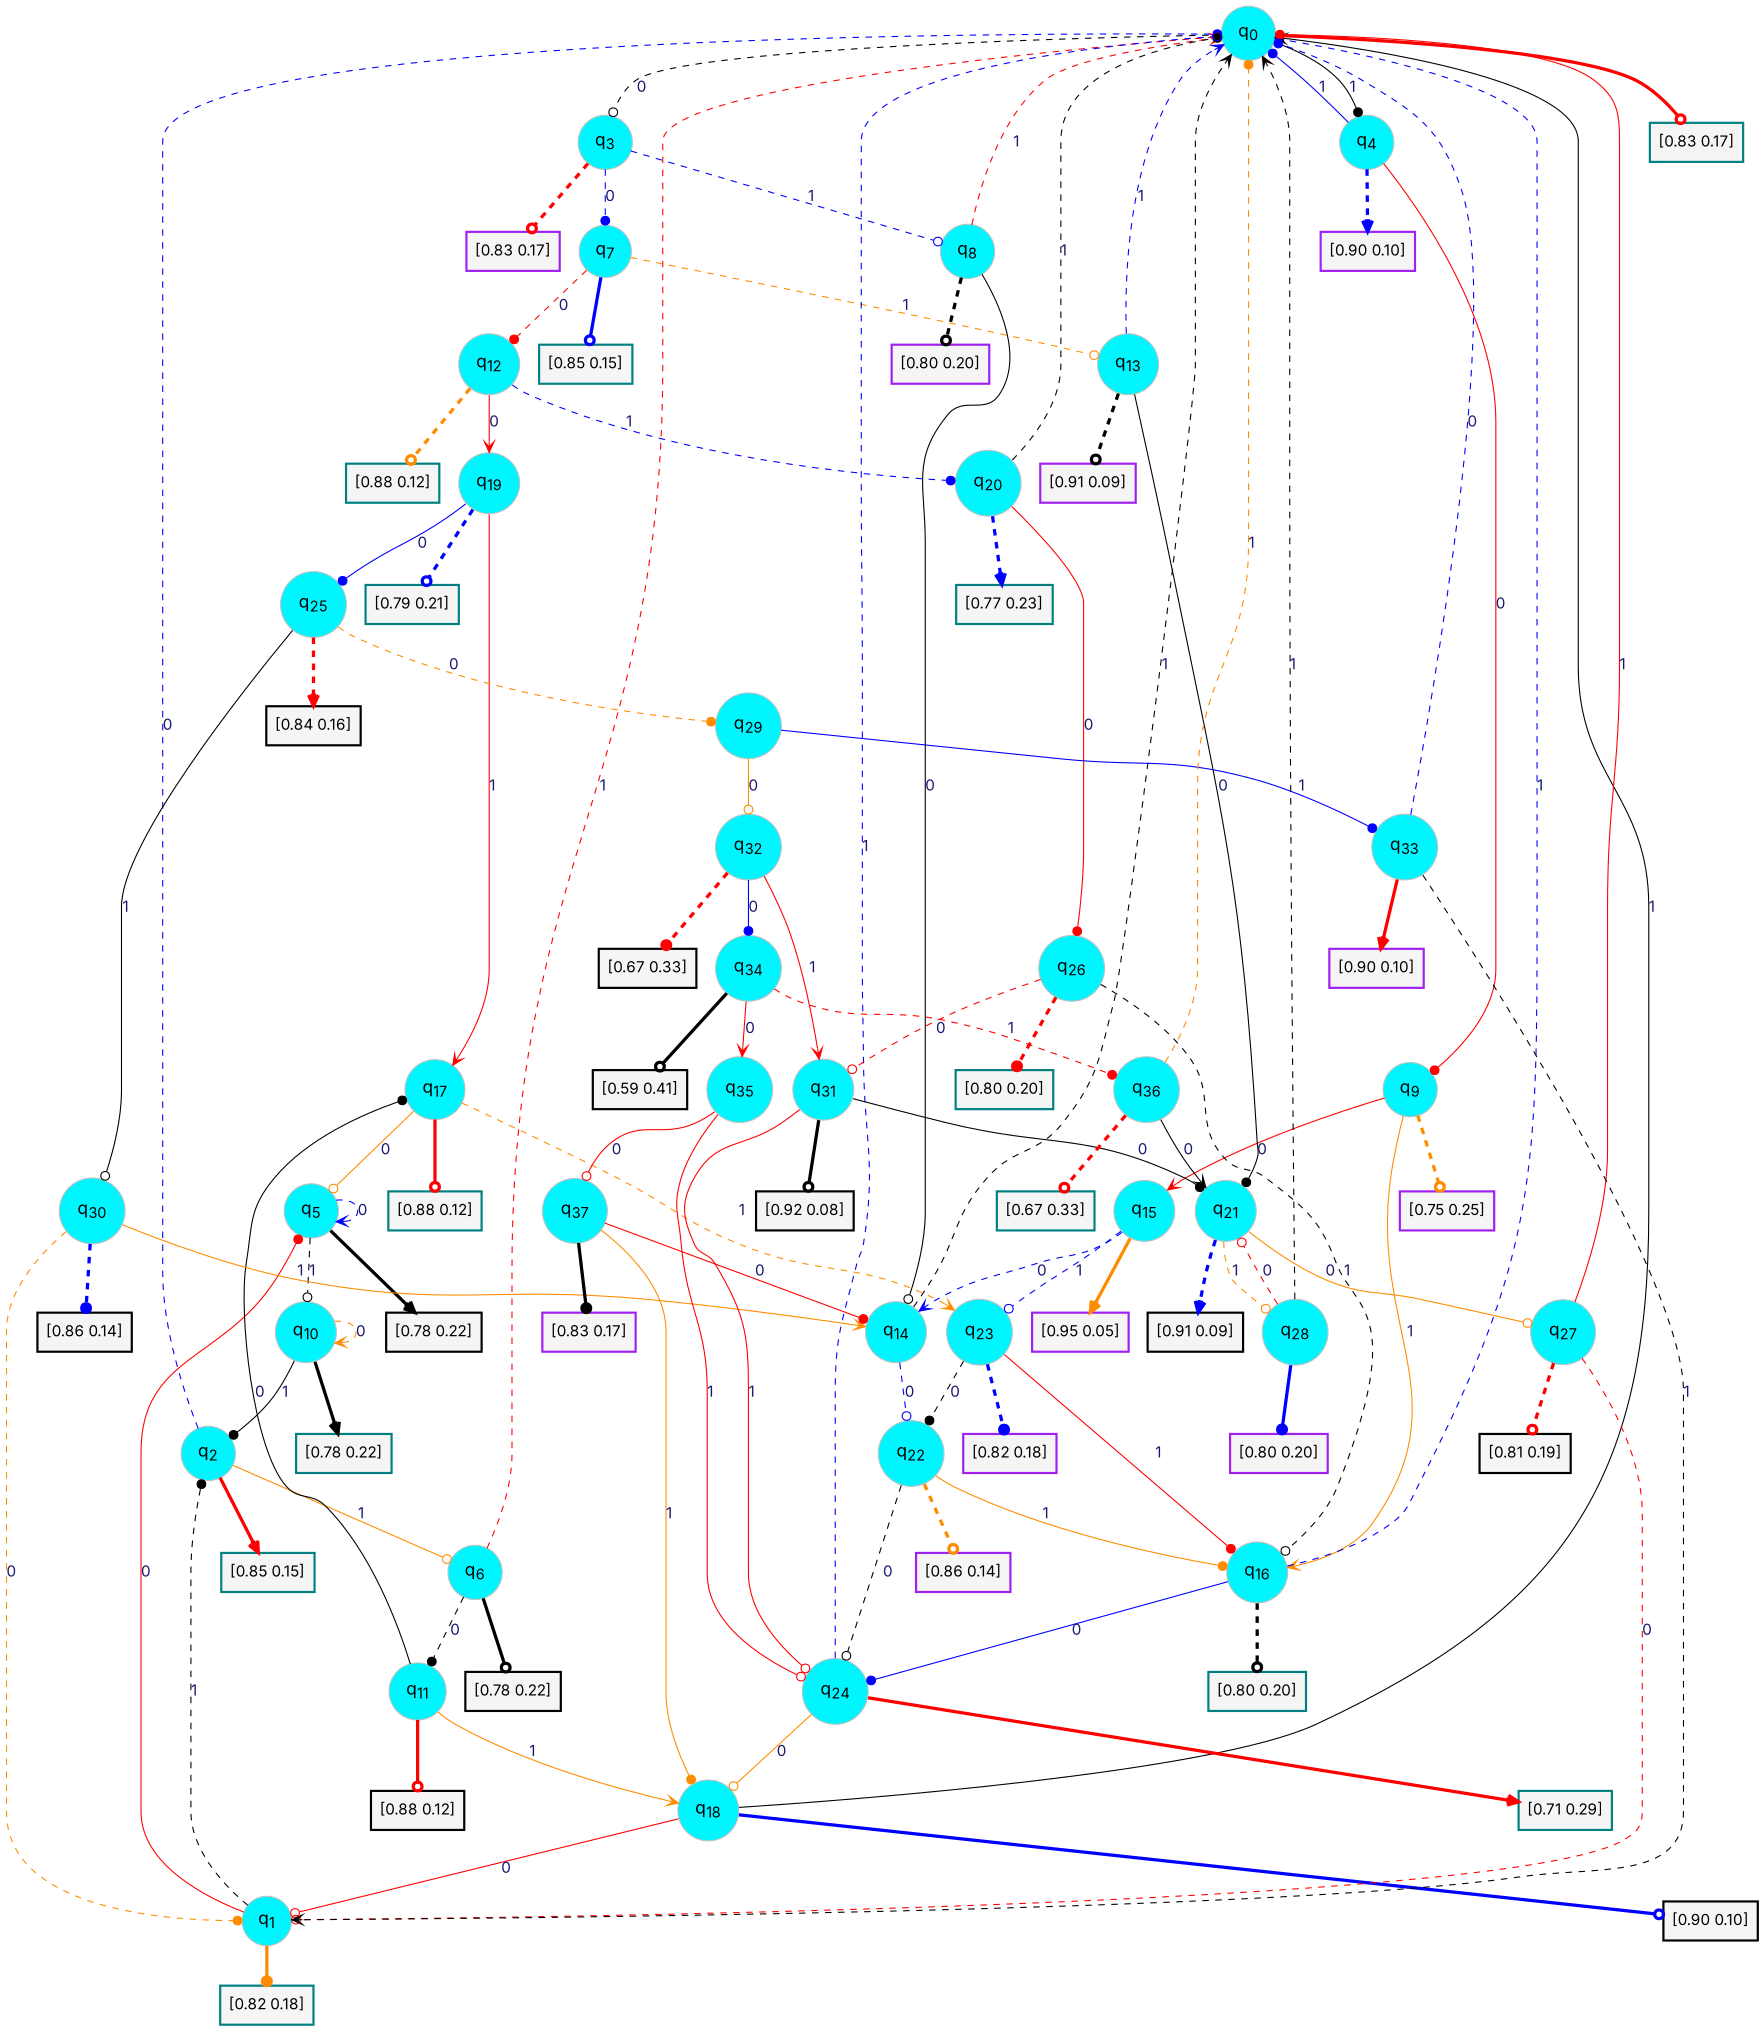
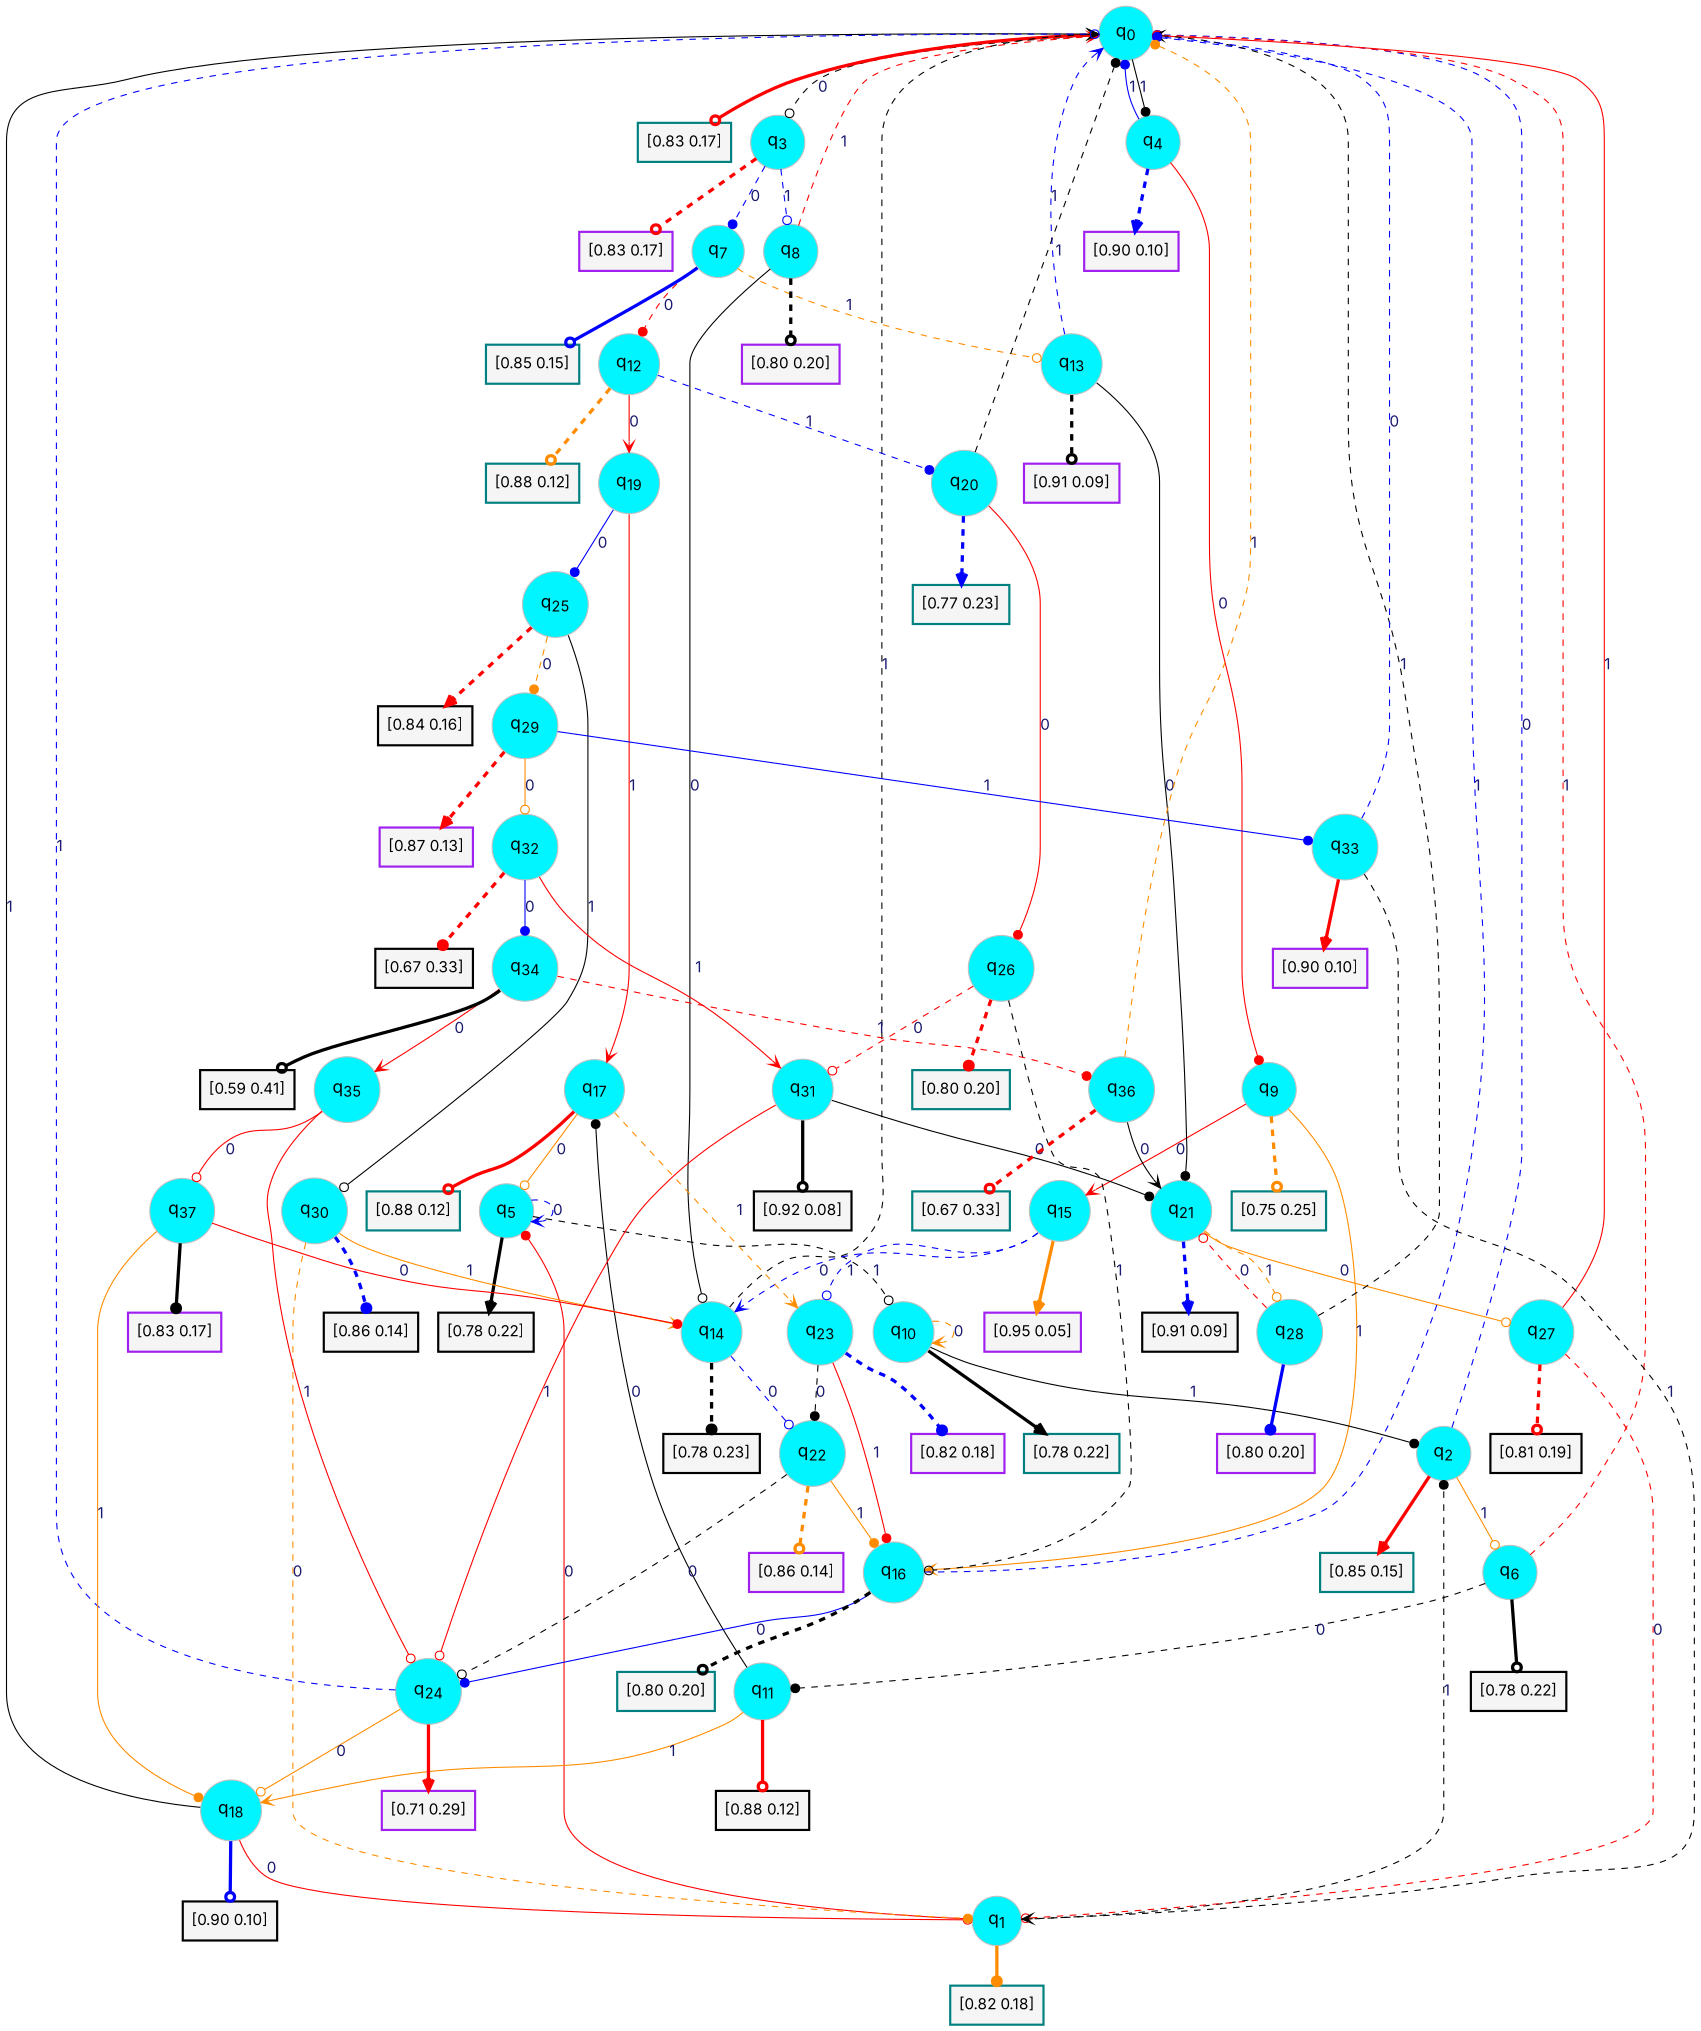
node "[0.79 0.21]": removed
node "[0.87 0.13]": added
node "[0.75 0.25]": color purple -> teal
node "[0.78 0.23]": added
node "[0.71 0.29]": color teal -> purple
